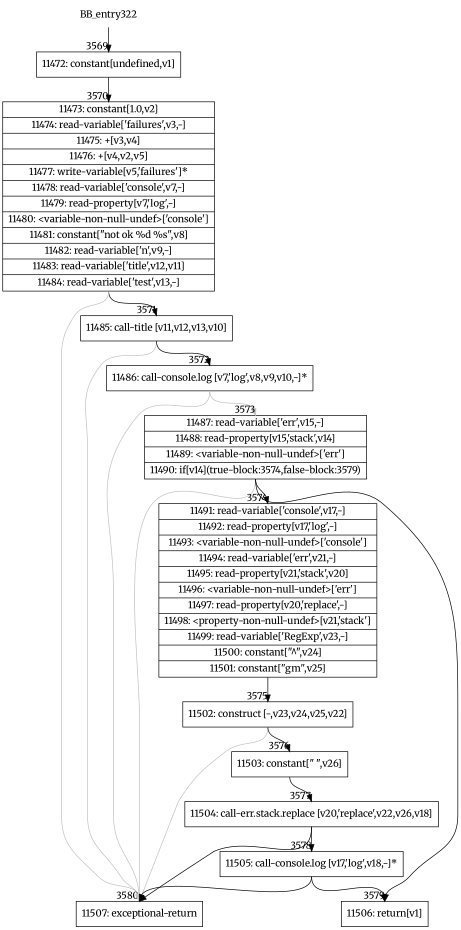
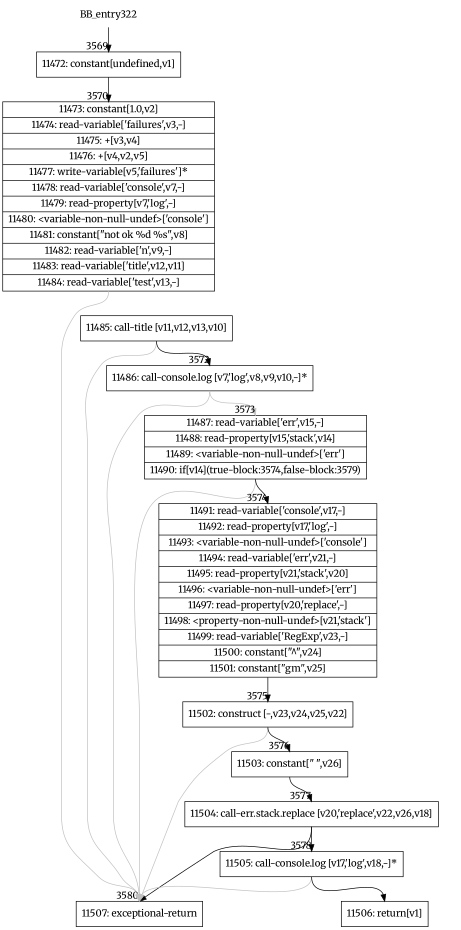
edge "11473: constant[1.0,v2]" -> "11485: call-title [v11,v12,v13,v10]": removed
edge "11487: read-variable['err',v15,-]" -> "11506: return[v1]": removed
edge "11505: call-console.log [v17,'log',v18,-]*" -> "11507: exceptional-return": color black -> gray
